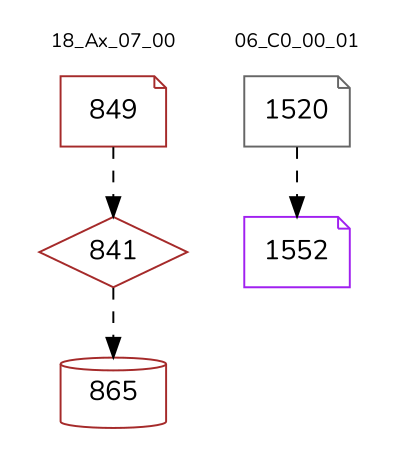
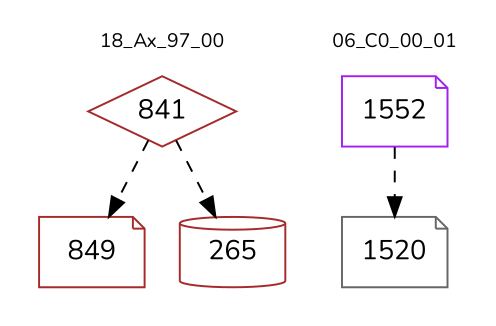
cluster "18_Ax_07_00": label "18_Ax_07_00" -> "18_Ax_97_00"
edge "849" -> "841": reversed
edge "1520" -> "1552": reversed
node "865": label "865" -> "265"
